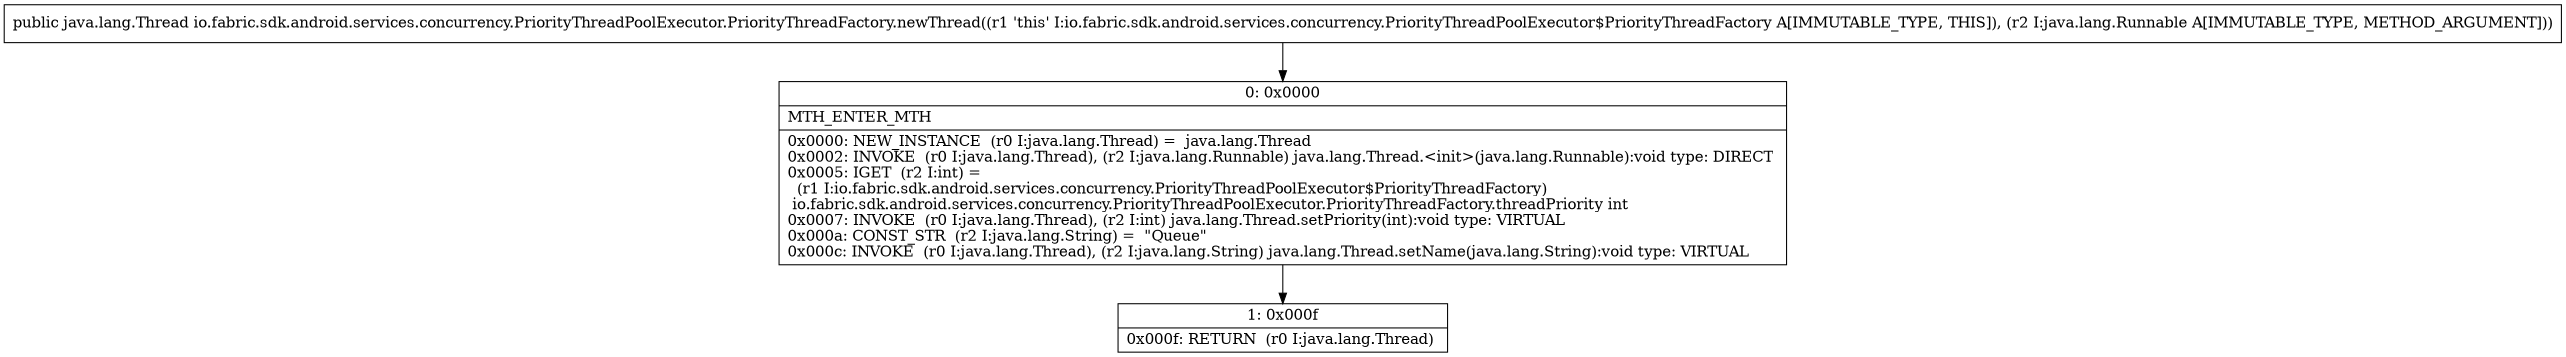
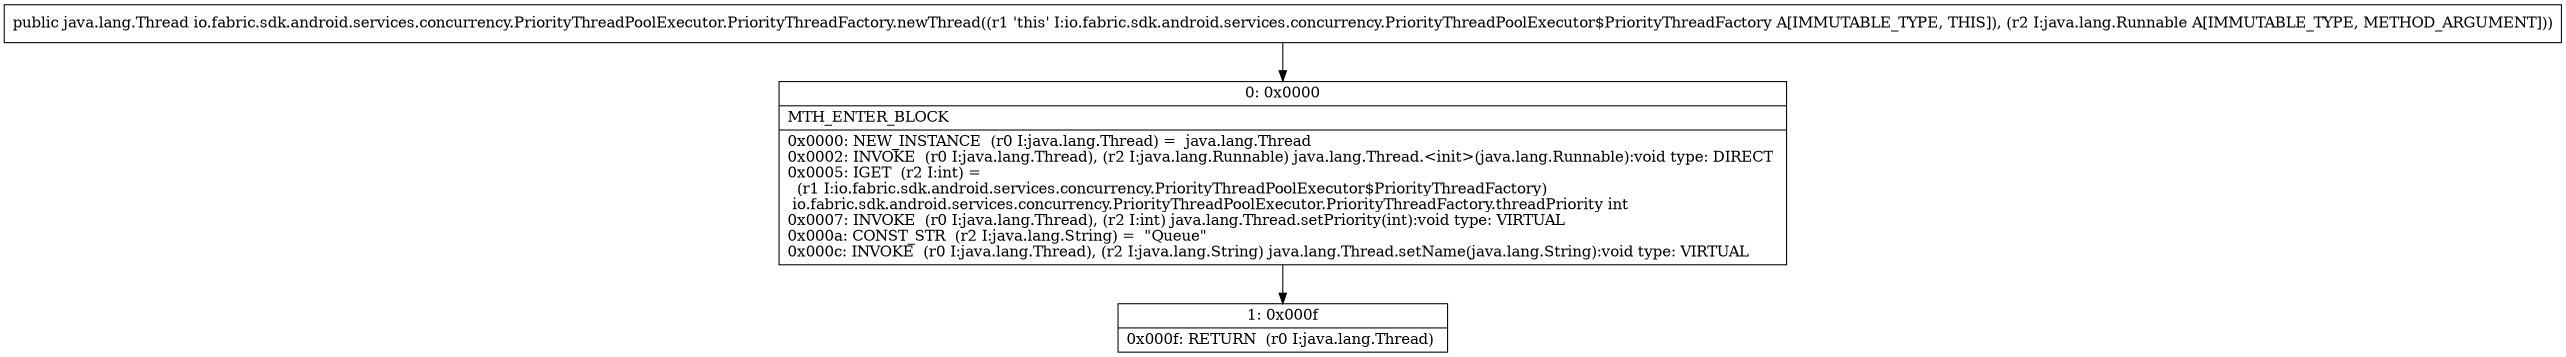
node "0: 0x0000": text "MTH_ENTER_MTH" -> "MTH_ENTER_BLOCK"
